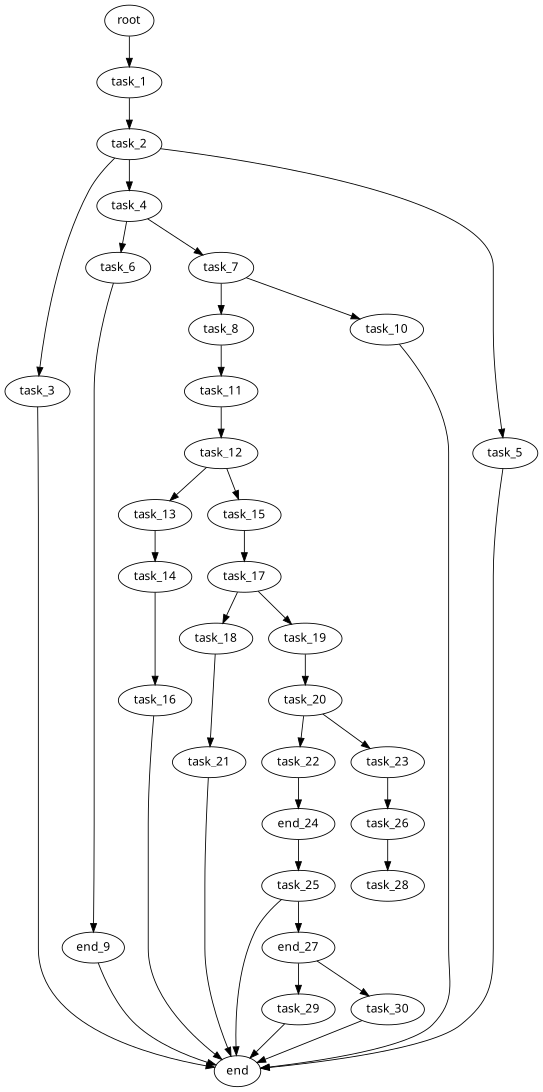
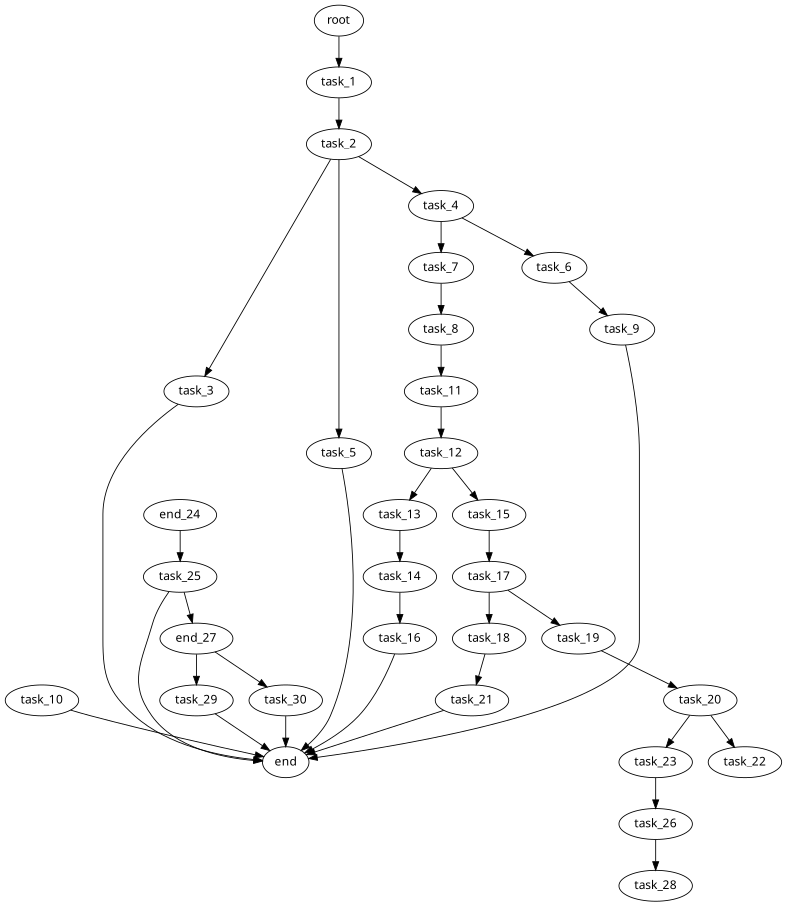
edge "task_7" -> "task_10": removed
edge "task_22" -> "end_24": removed
node "end_9": label "end_9" -> "task_9"
